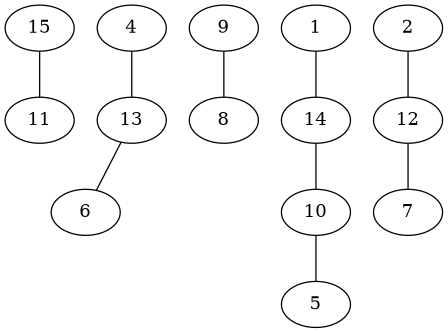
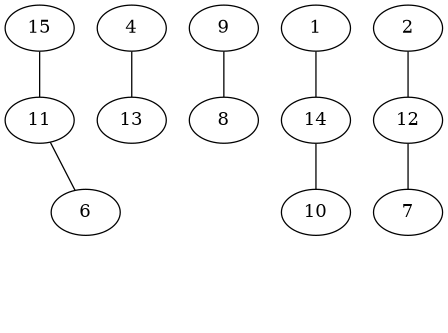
edge "13" -- "6": now "11" -- "6"
node "5": removed
